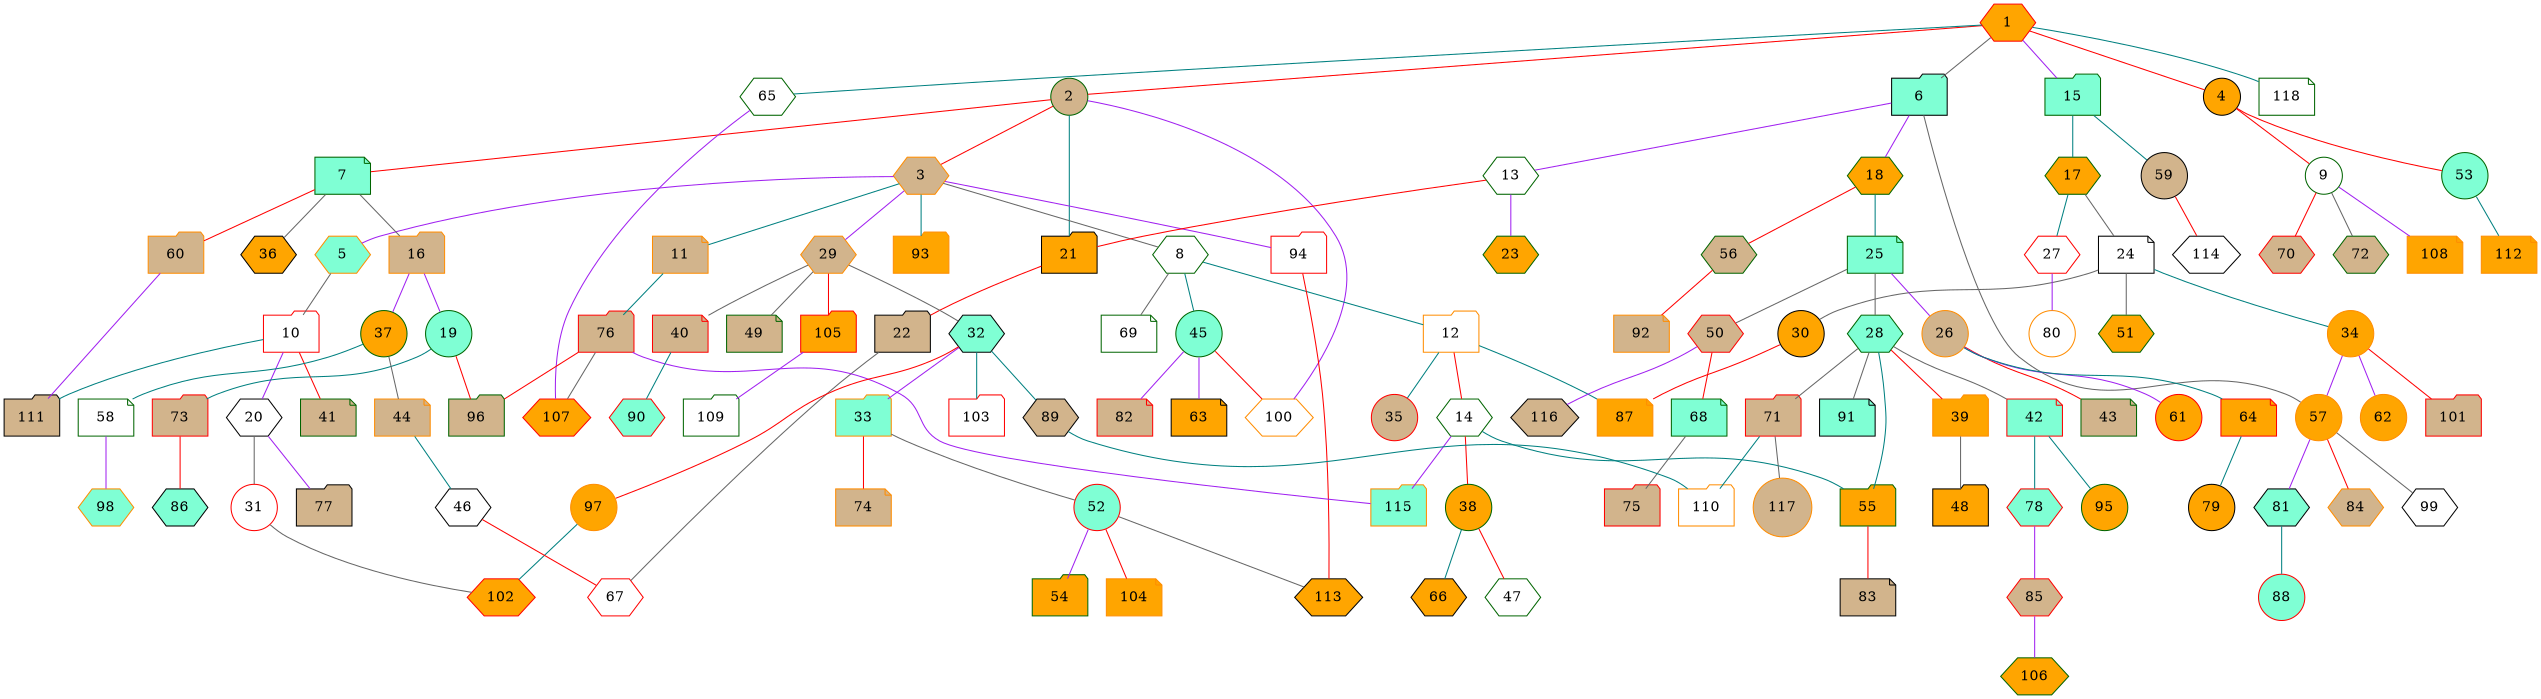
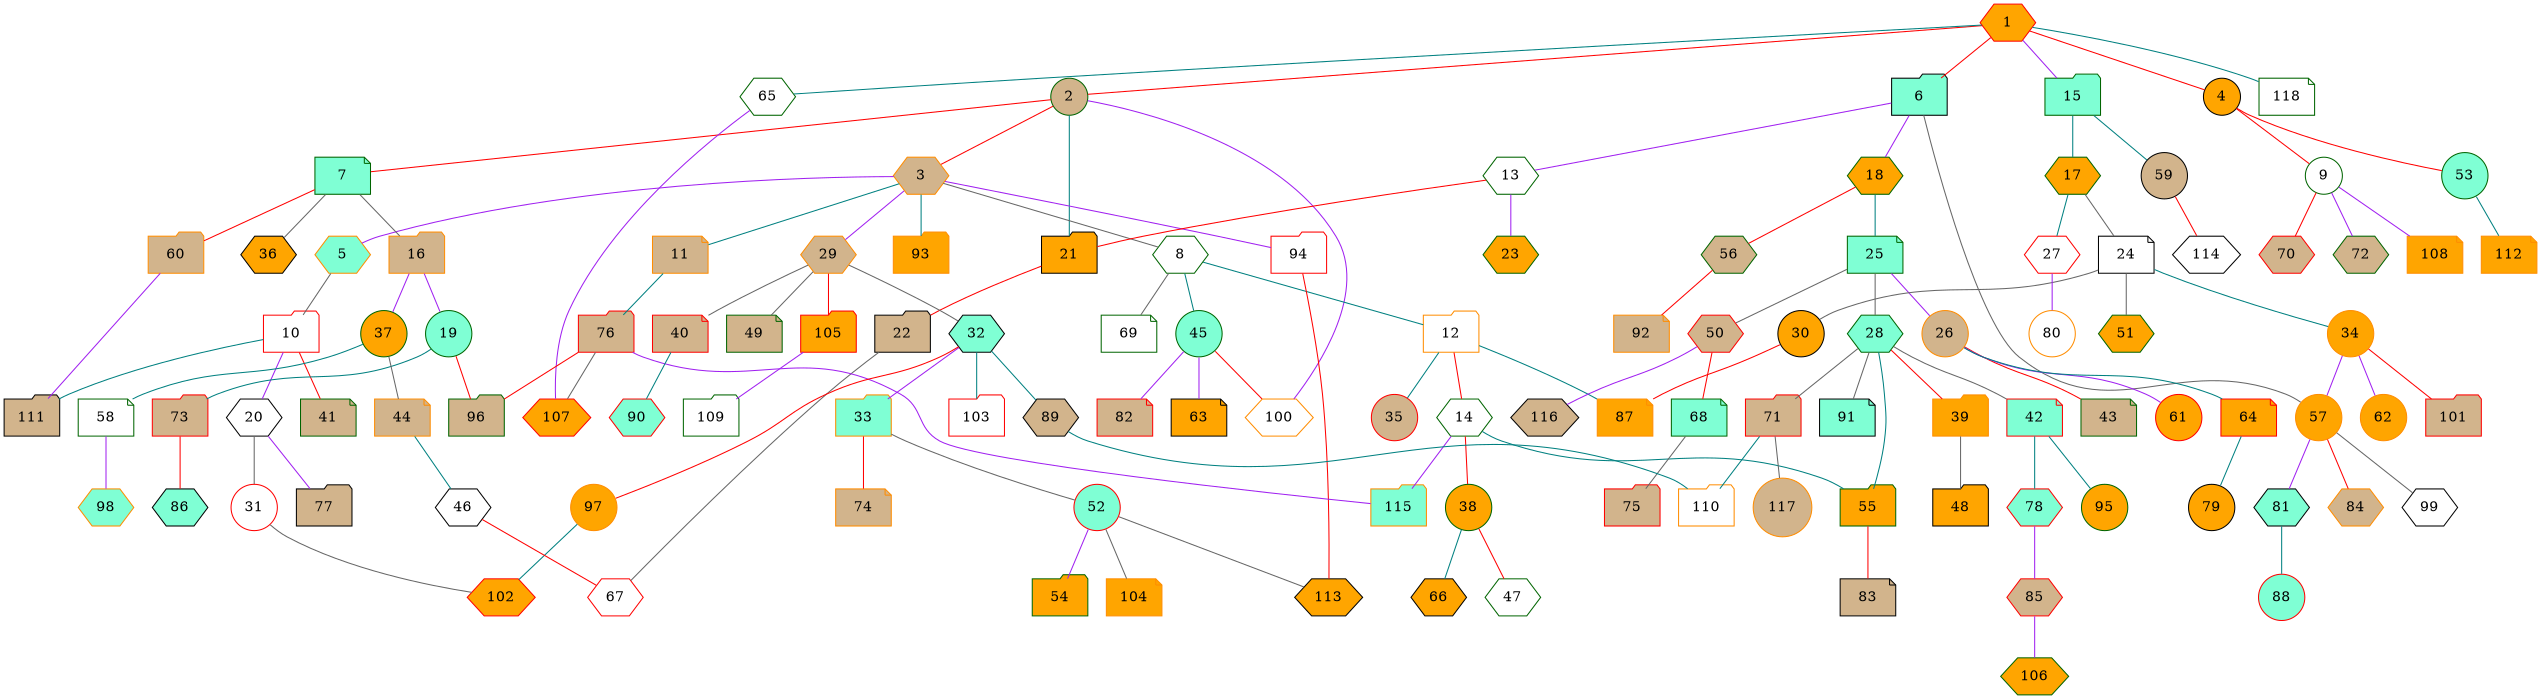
edge "1" -- "6": color gray40 -> red
edge "9" -- "72": color gray40 -> purple
edge "52" -- "104": color red -> gray40
